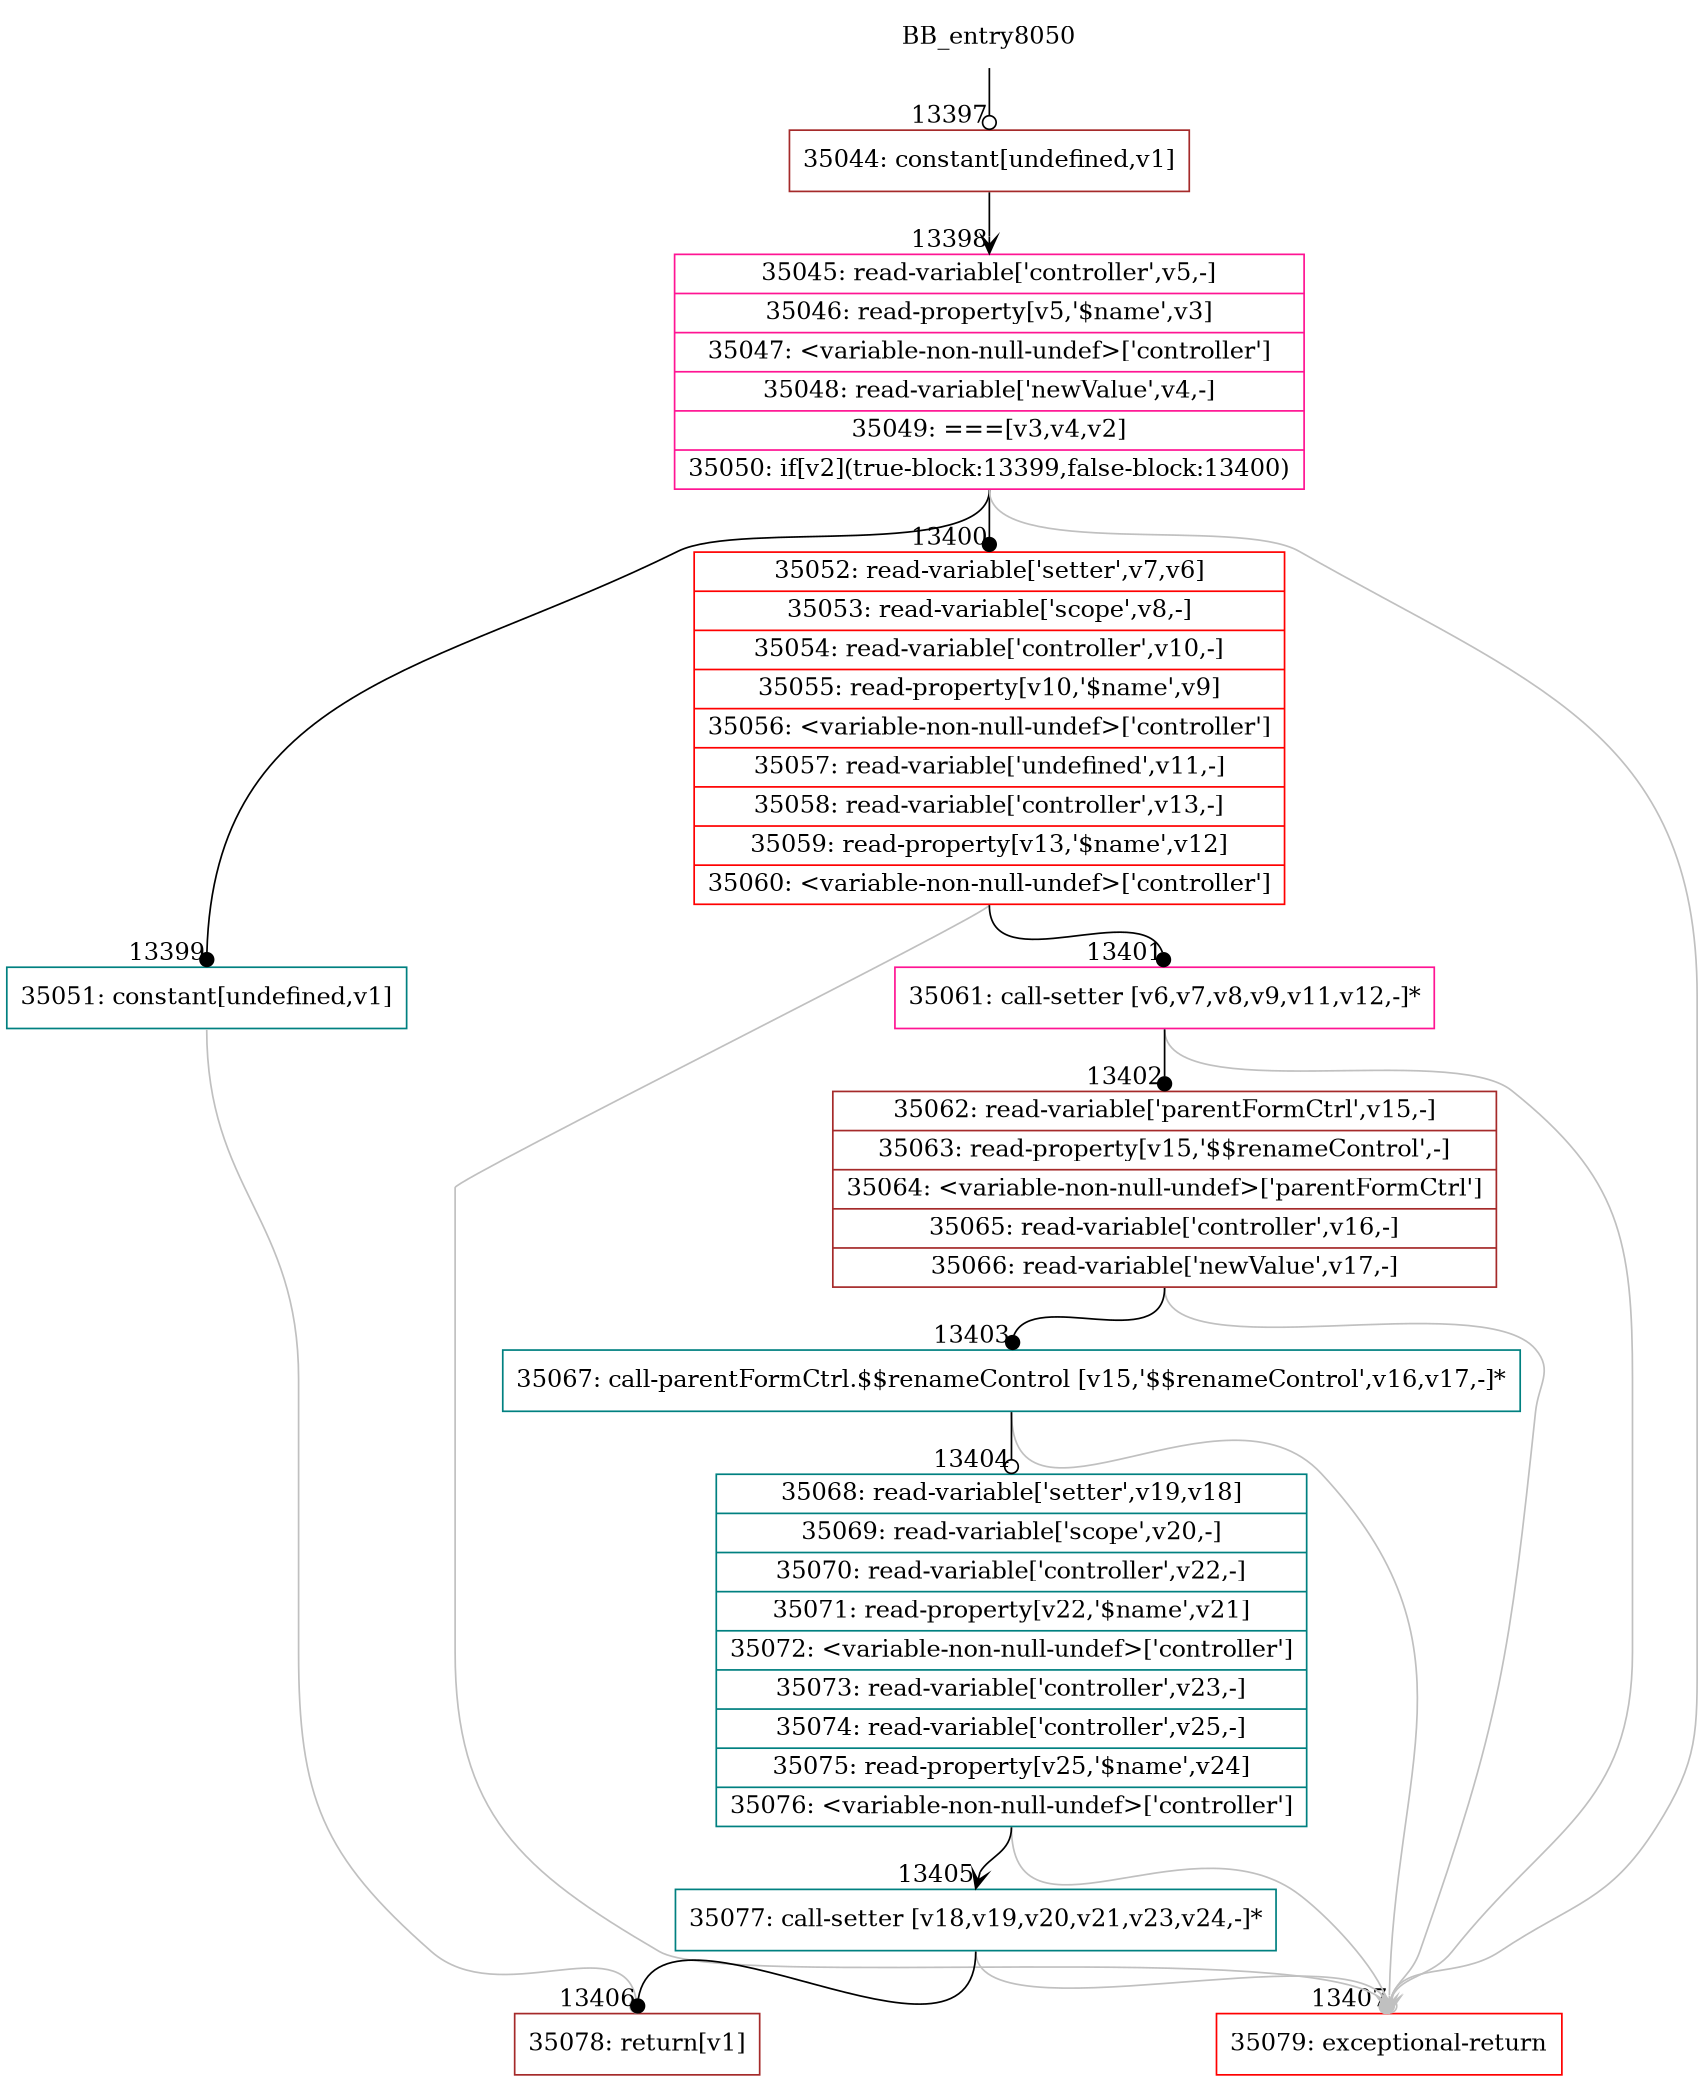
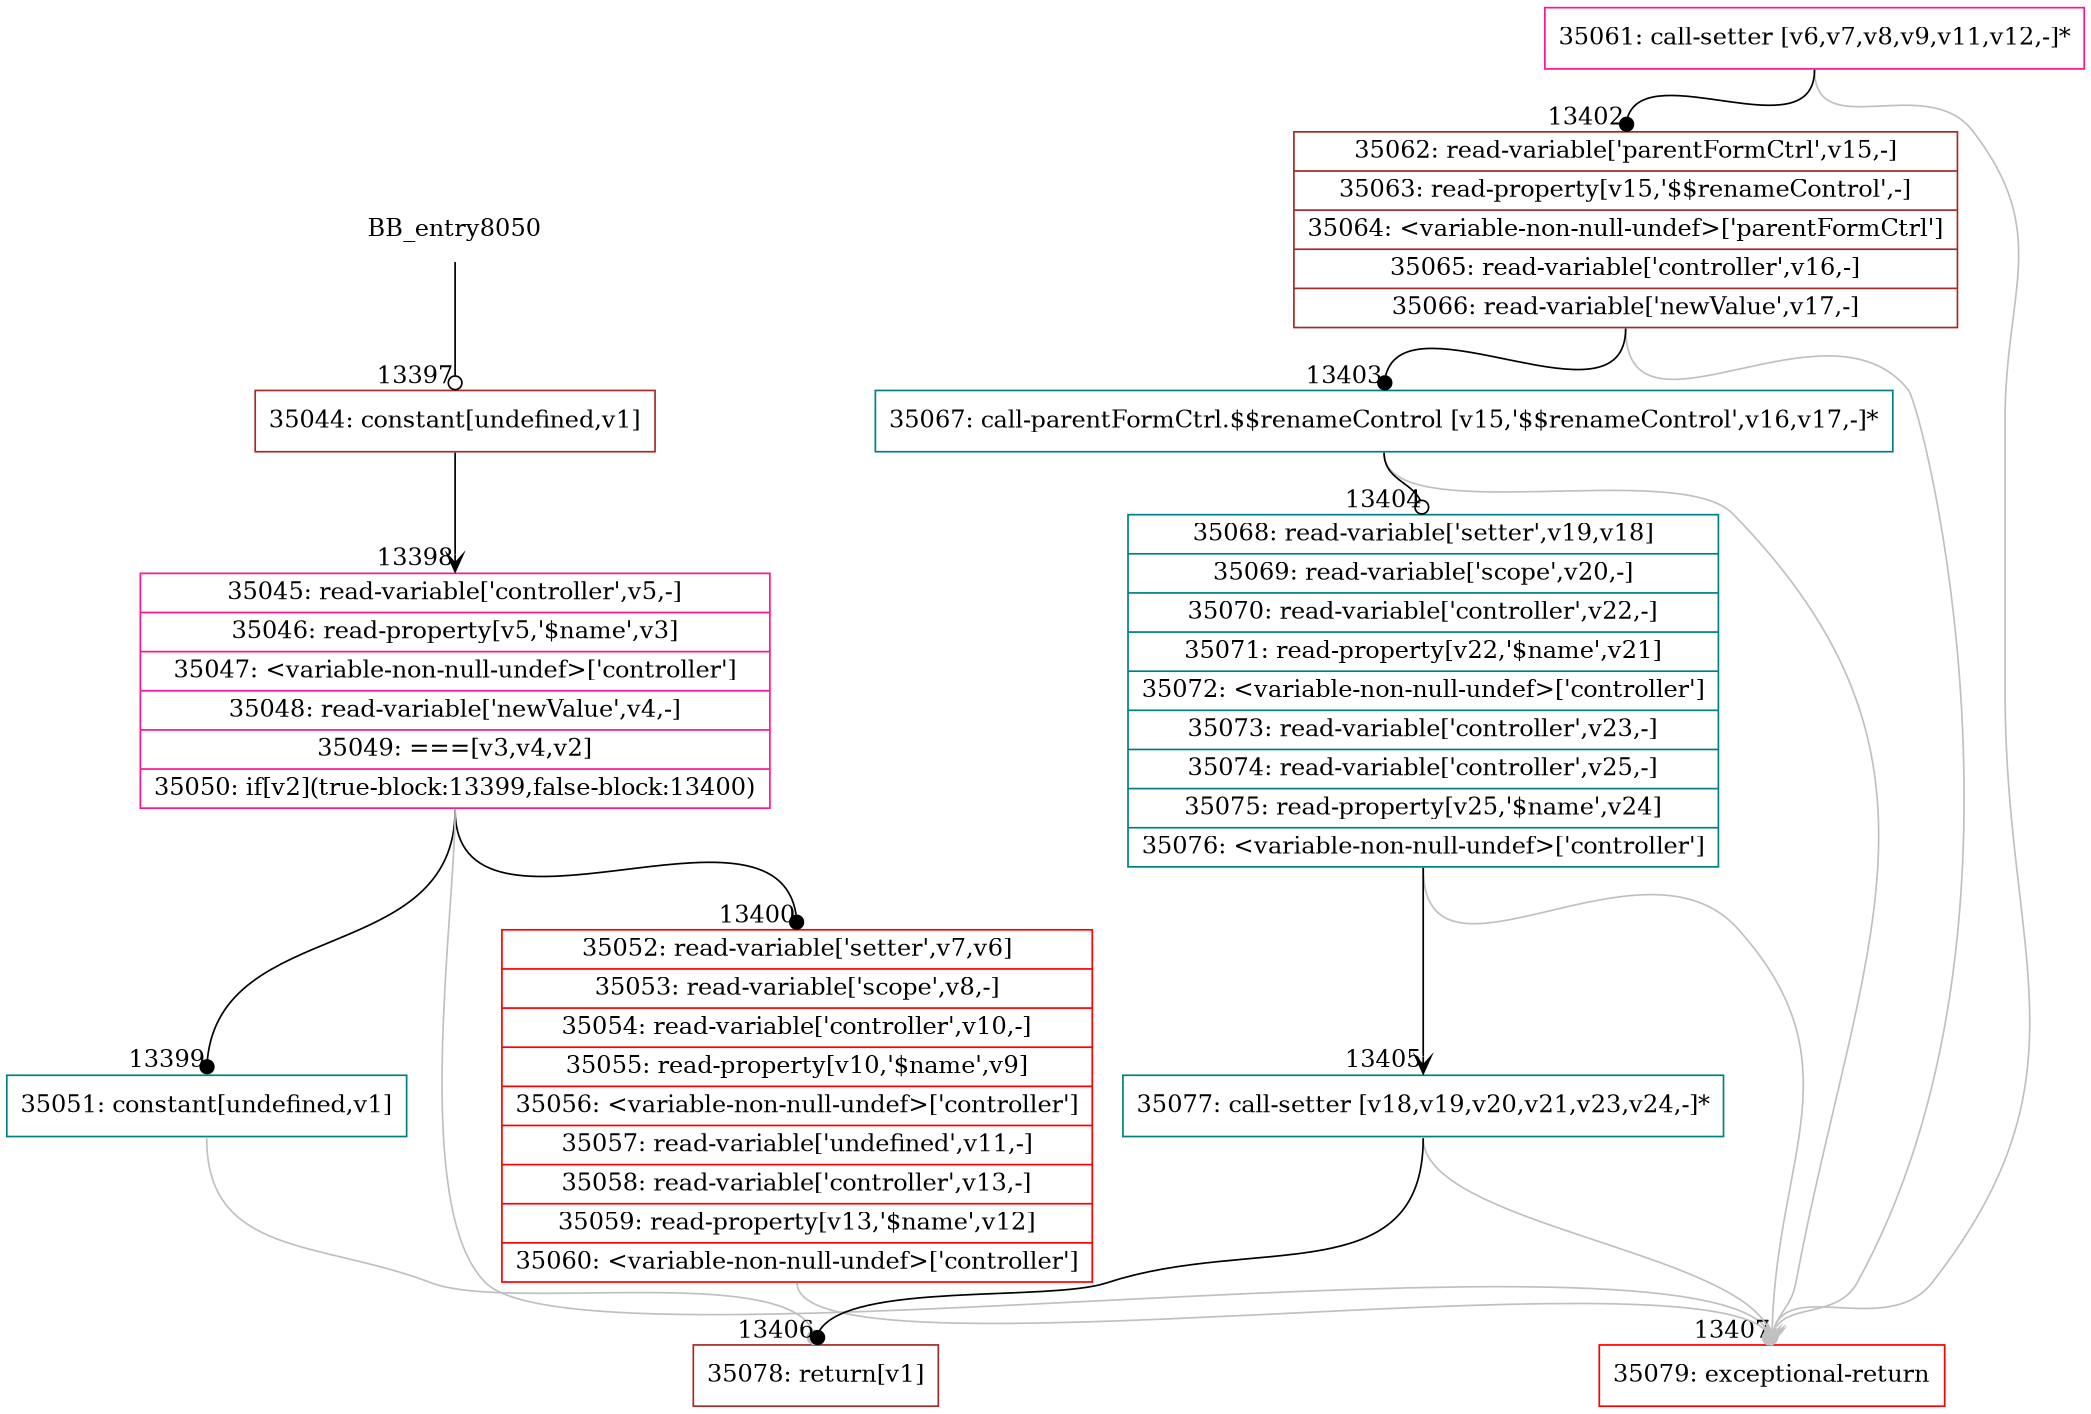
edge "35052: read-variable['setter',v7,v6]" -> "35061: call-setter [v6,v7,v8,v9,v11,v12,-]*": removed
